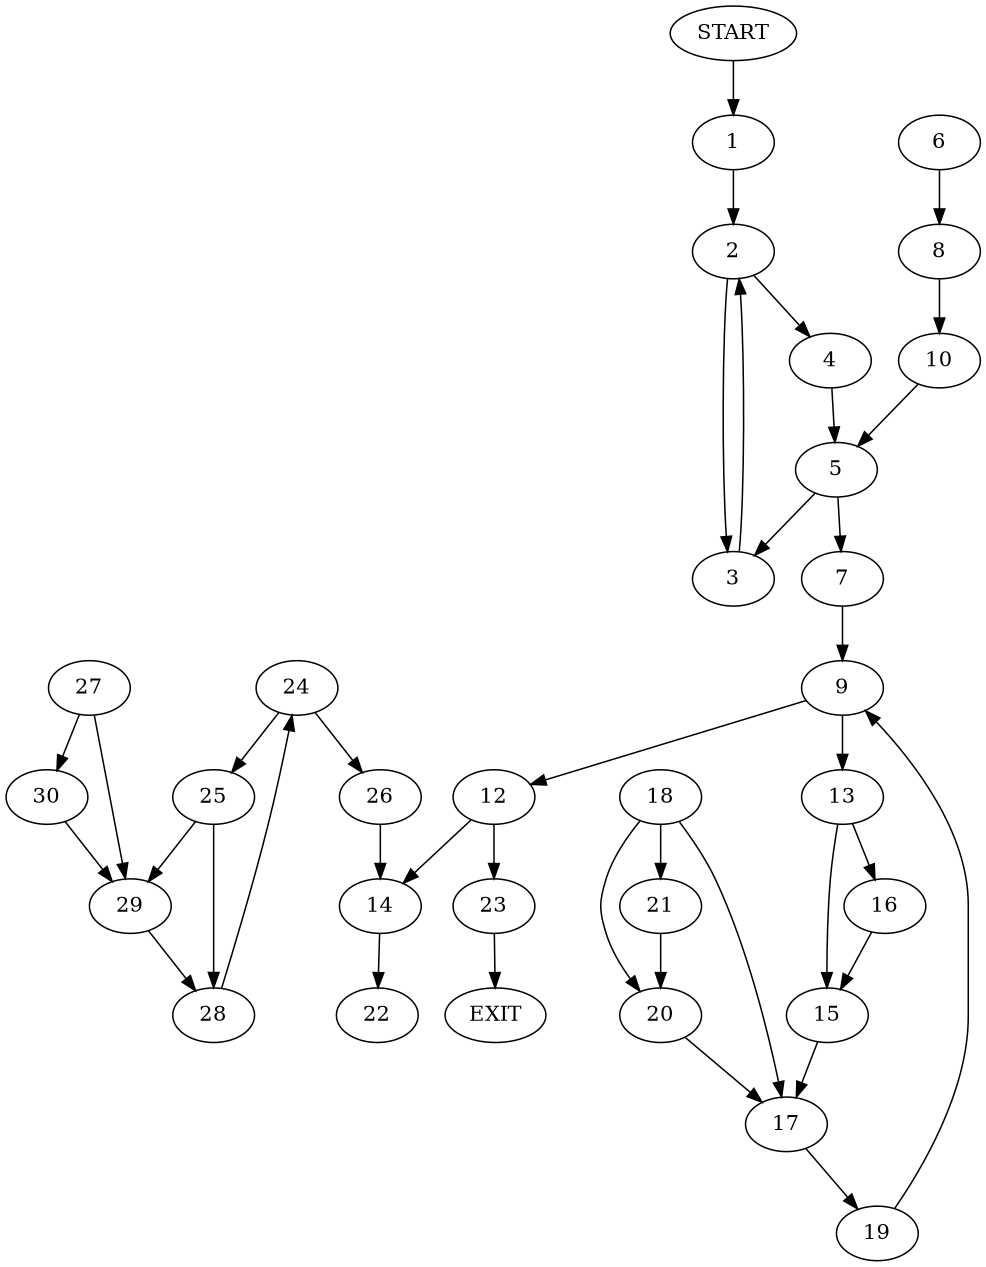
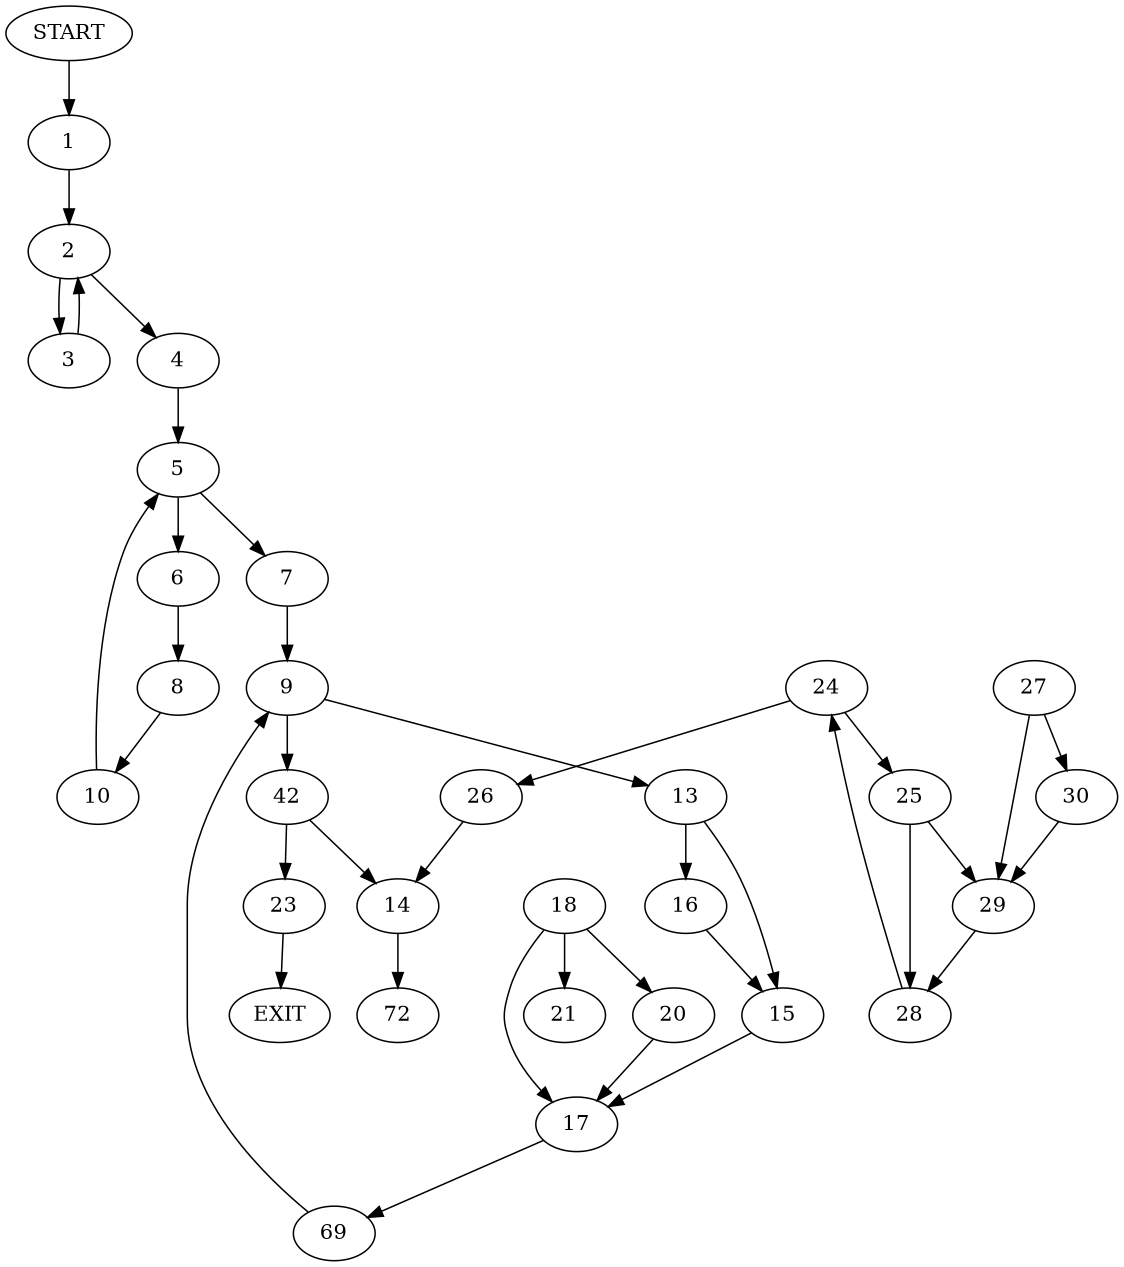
edge "5" -> "3": now "5" -> "6"
node "12": label "12" -> "42"
edge "21" -> "20": removed
node "22": label "22" -> "72"
node "19": label "19" -> "69"
